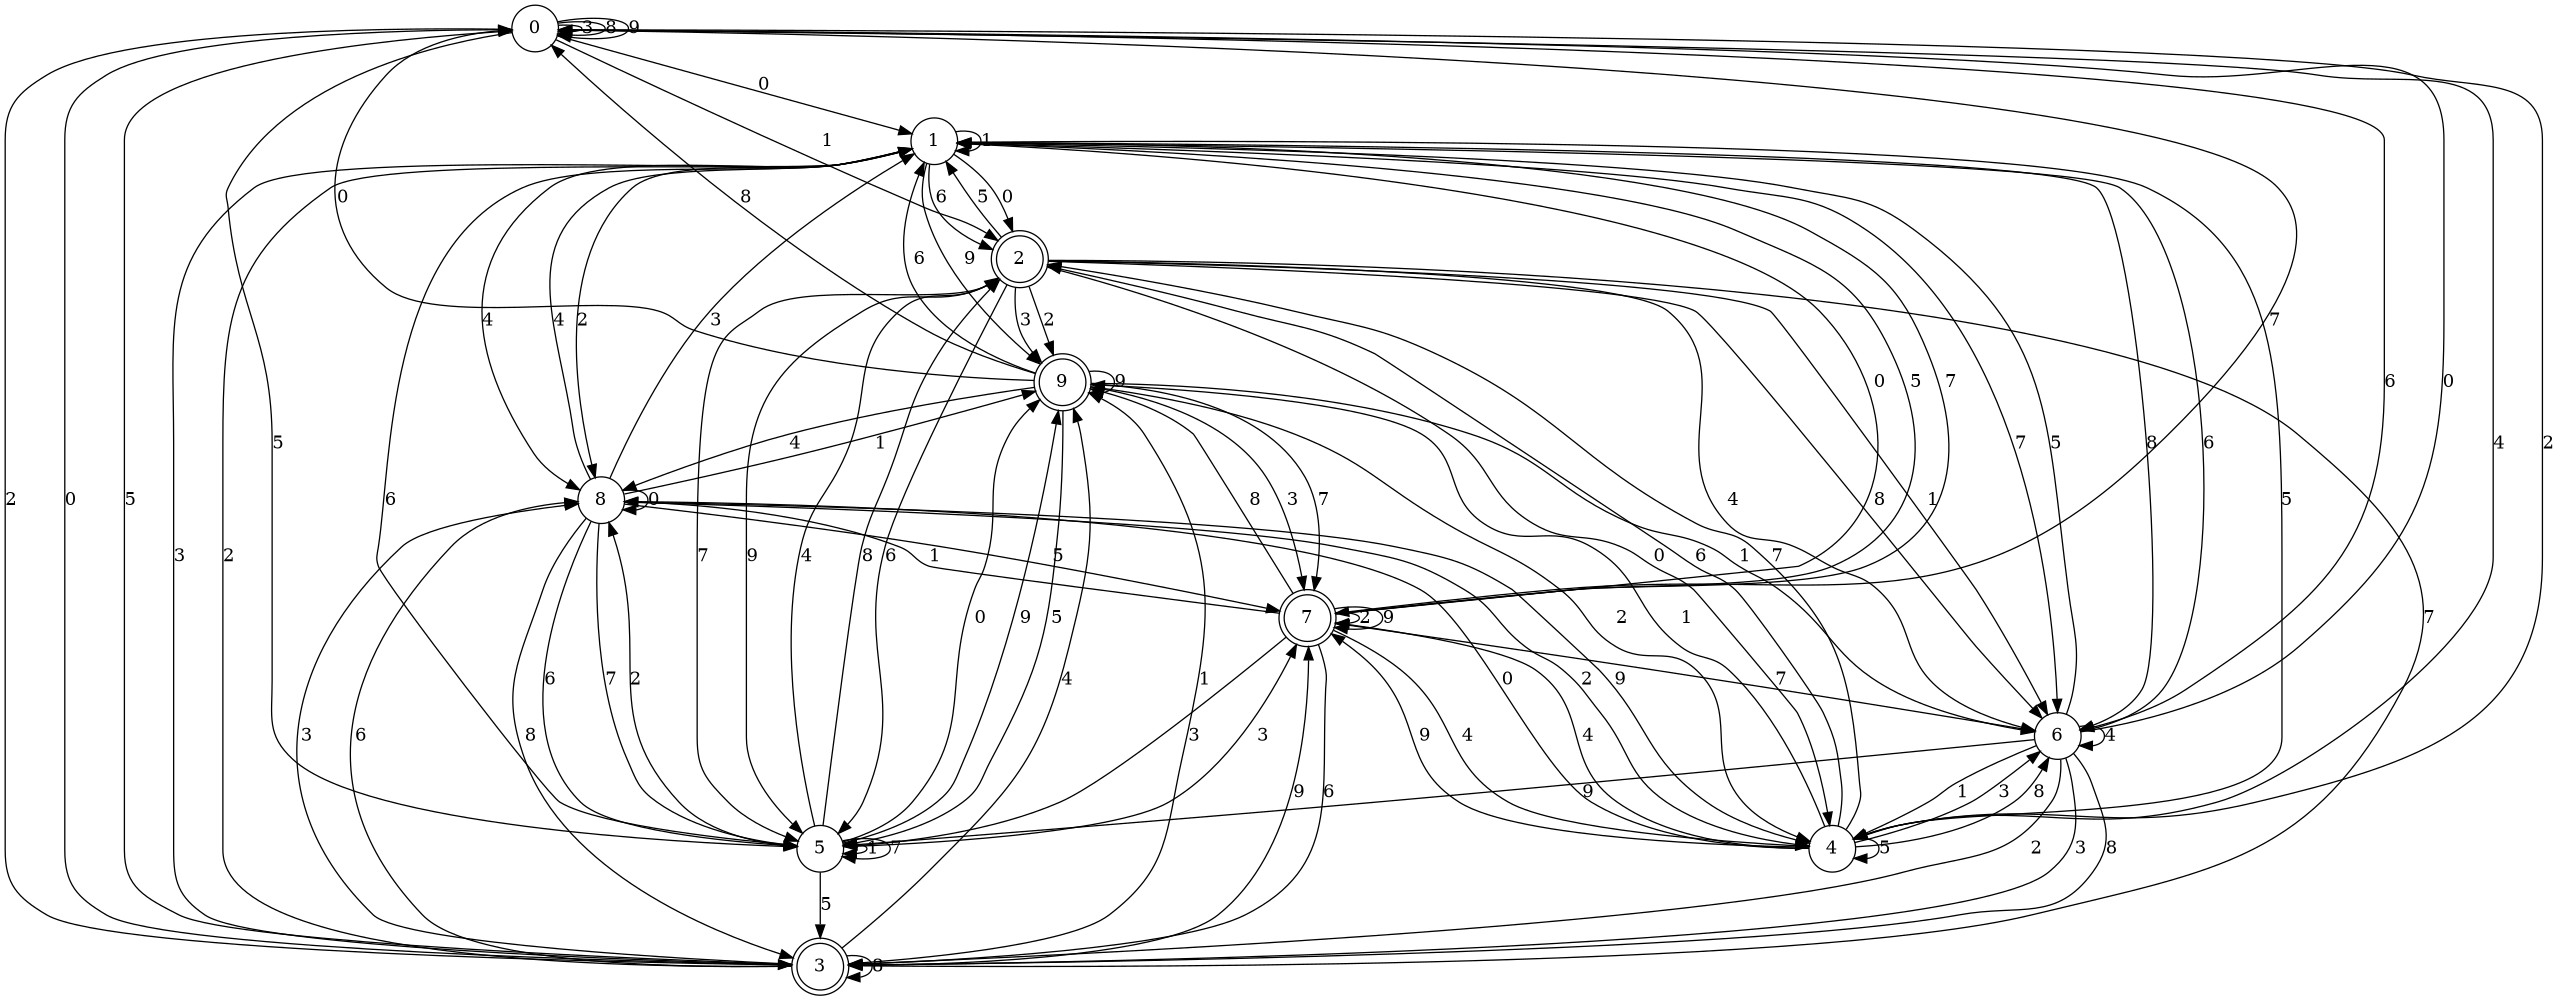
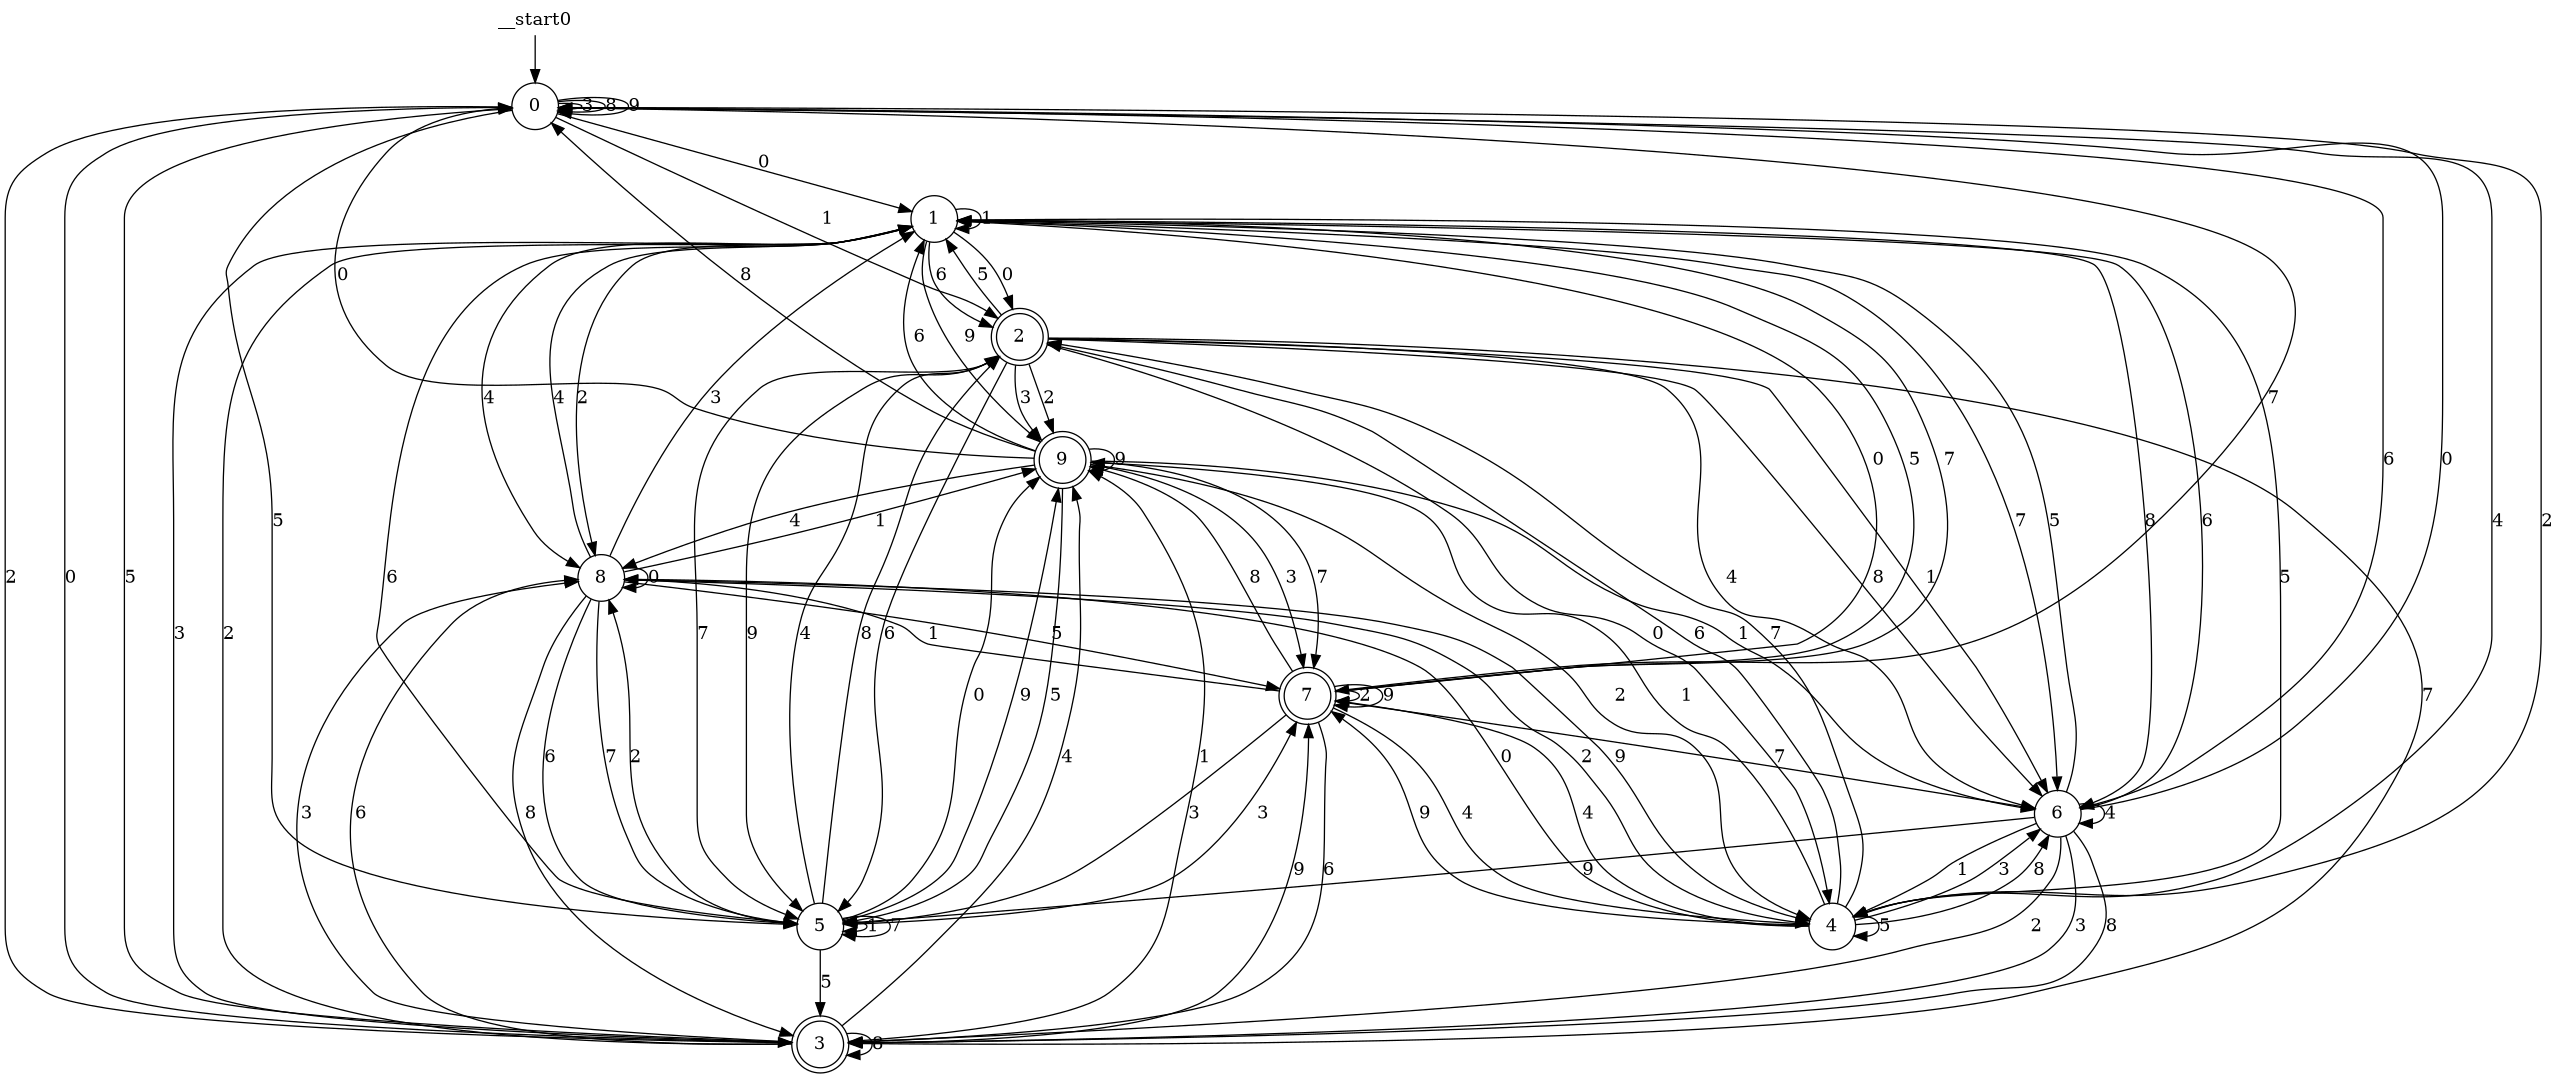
node "__start0": added
